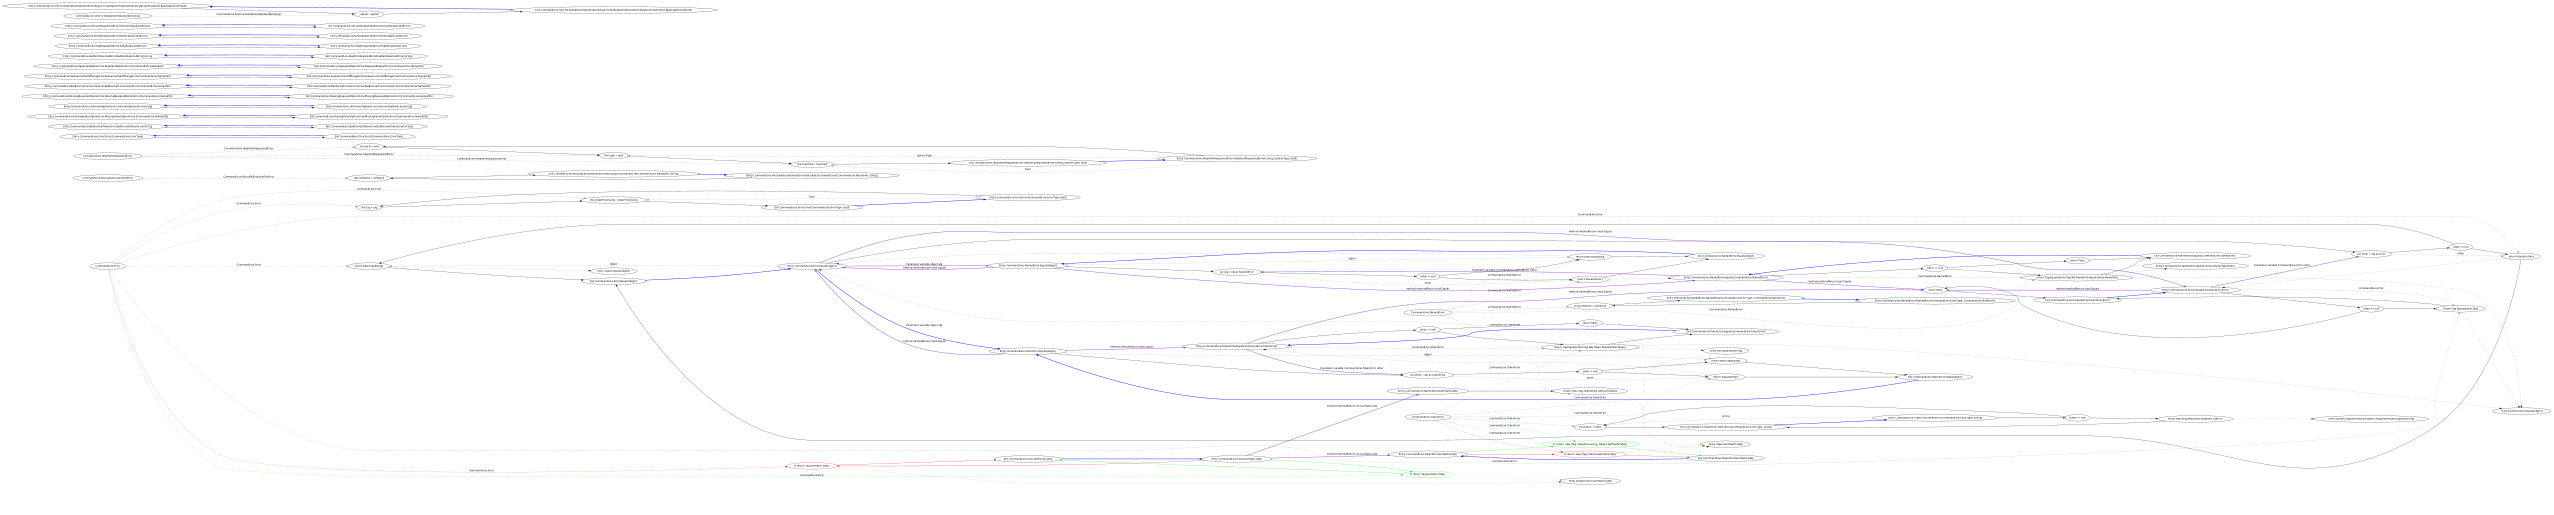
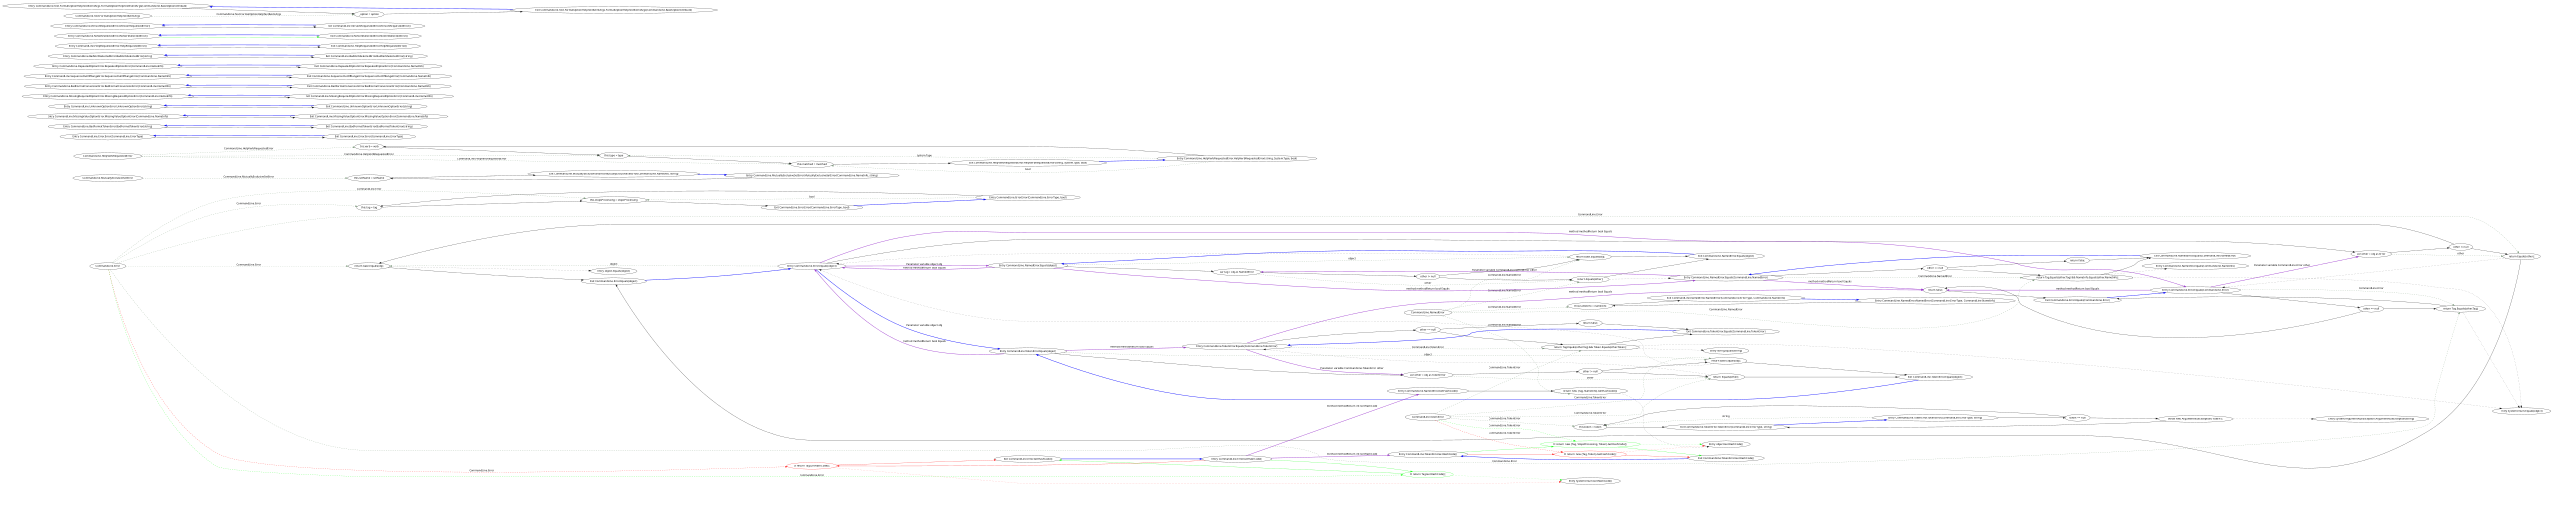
edge "Entry CommandLine.NoVerbSelectedError.NoVerbSelectedError()" -> "Exit CommandLine.NoVerbSelectedError.NoVerbSelectedError()": color black -> green
edge "CommandLine.NamedError" -> "return new {Tag, NameInfo}.GetHashCode();": label "CommandLine.TokenError" -> "CommandLine.NamedError"
